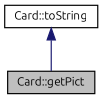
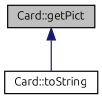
edge "Card::getPict" -> "Card::toString": reversed
